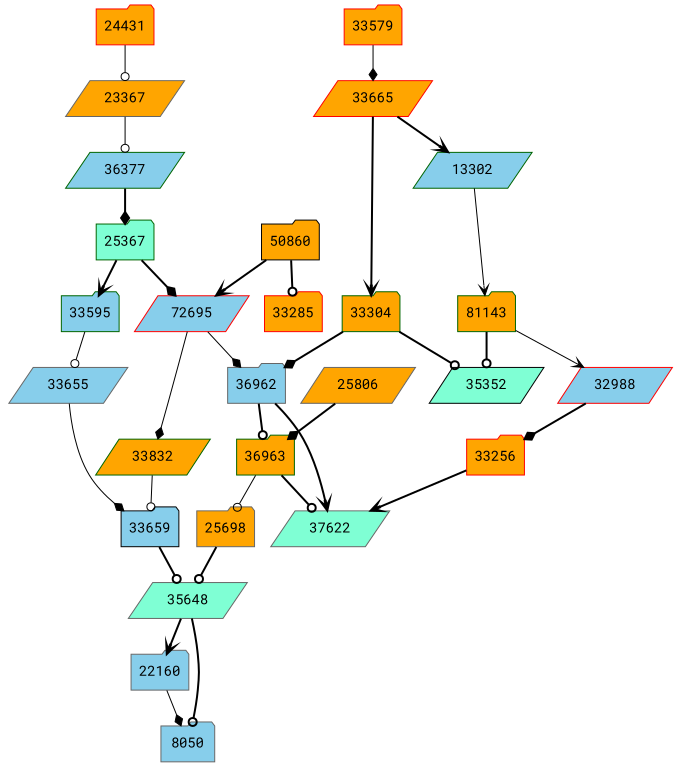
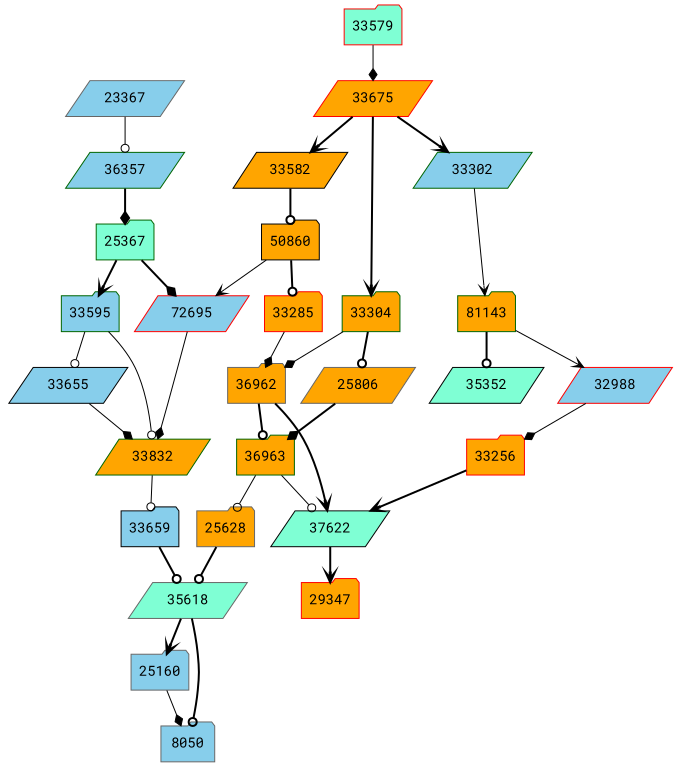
node "24431": removed
node "33579": fillcolor orange -> aquamarine
node "23367": fillcolor orange -> skyblue
node "33665": label "33665" -> "33675"
node "36377": label "36377" -> "36357"
node "33582": added
node "13302": label "13302" -> "33302"
edge "50860" -> "72695": style bold -> solid
edge "72695" -> "36962": now "33285" -> "36962"
edge "33304" -> "36962": style bold -> solid
edge "33304" -> "35352": now "33304" -> "25806"
edge "33595" -> "33832": added
node "33655": color gray40 -> black
node "36962": fillcolor skyblue -> orange
edge "32988" -> "33256": style bold -> solid
edge "33655" -> "33659": now "33655" -> "33832"
edge "36963" -> "37622": style bold -> solid
node "25698": label "25698" -> "25628"
node "37622": color gray40 -> black
node "35648": label "35648" -> "35618"
node "29347": added
node "22160": label "22160" -> "25160"
